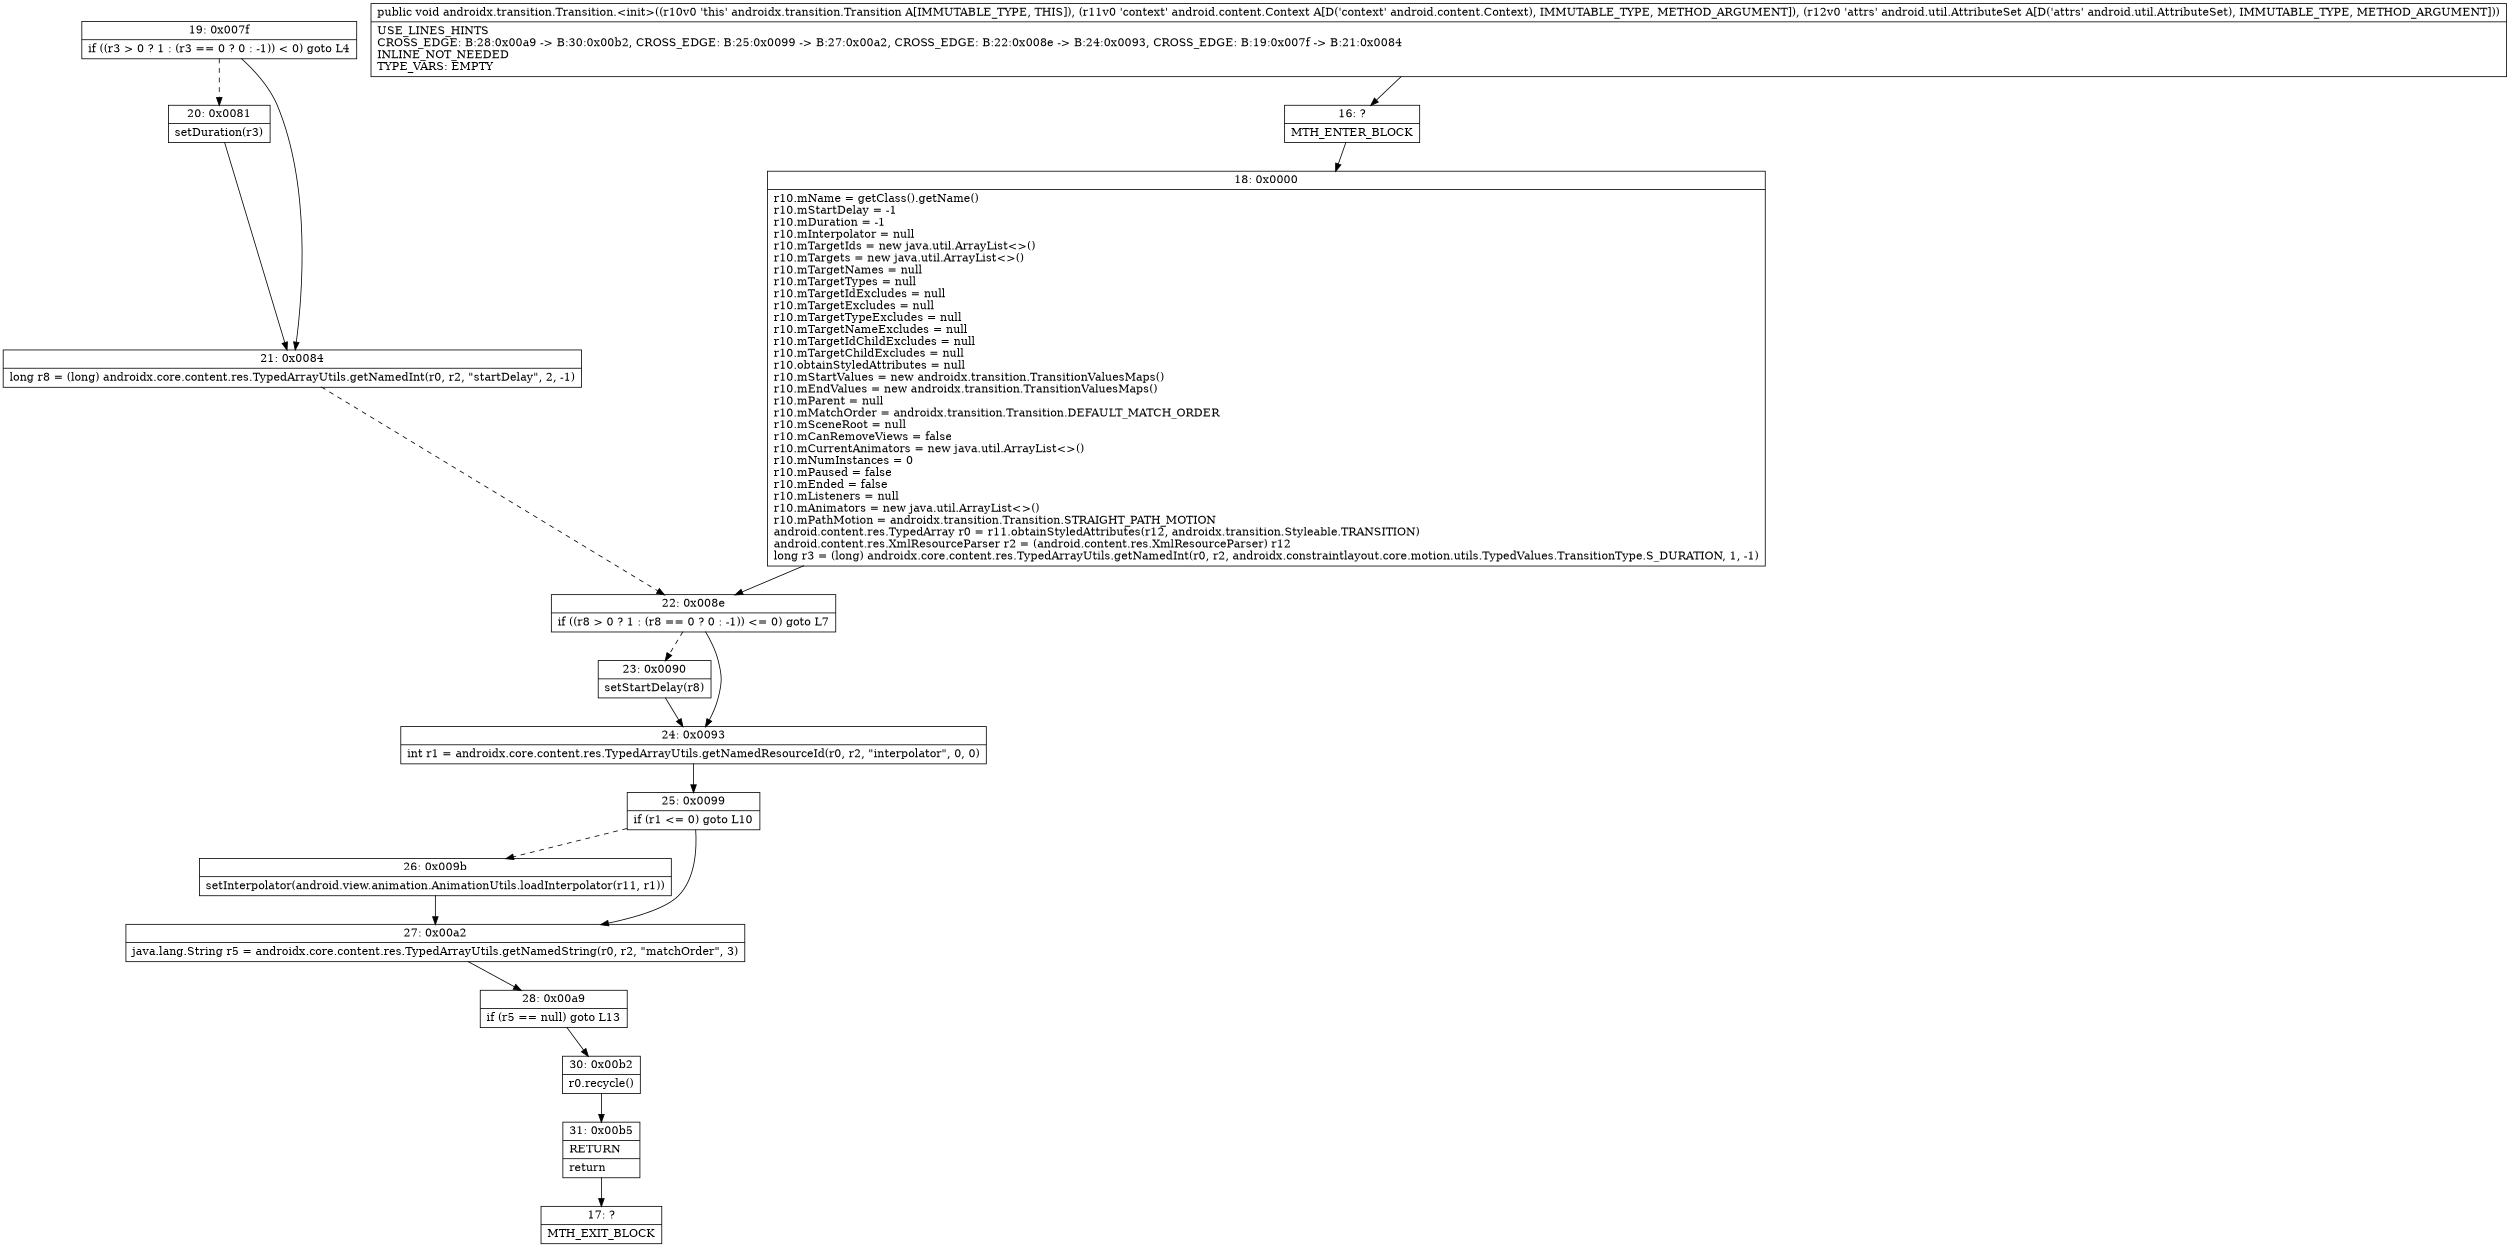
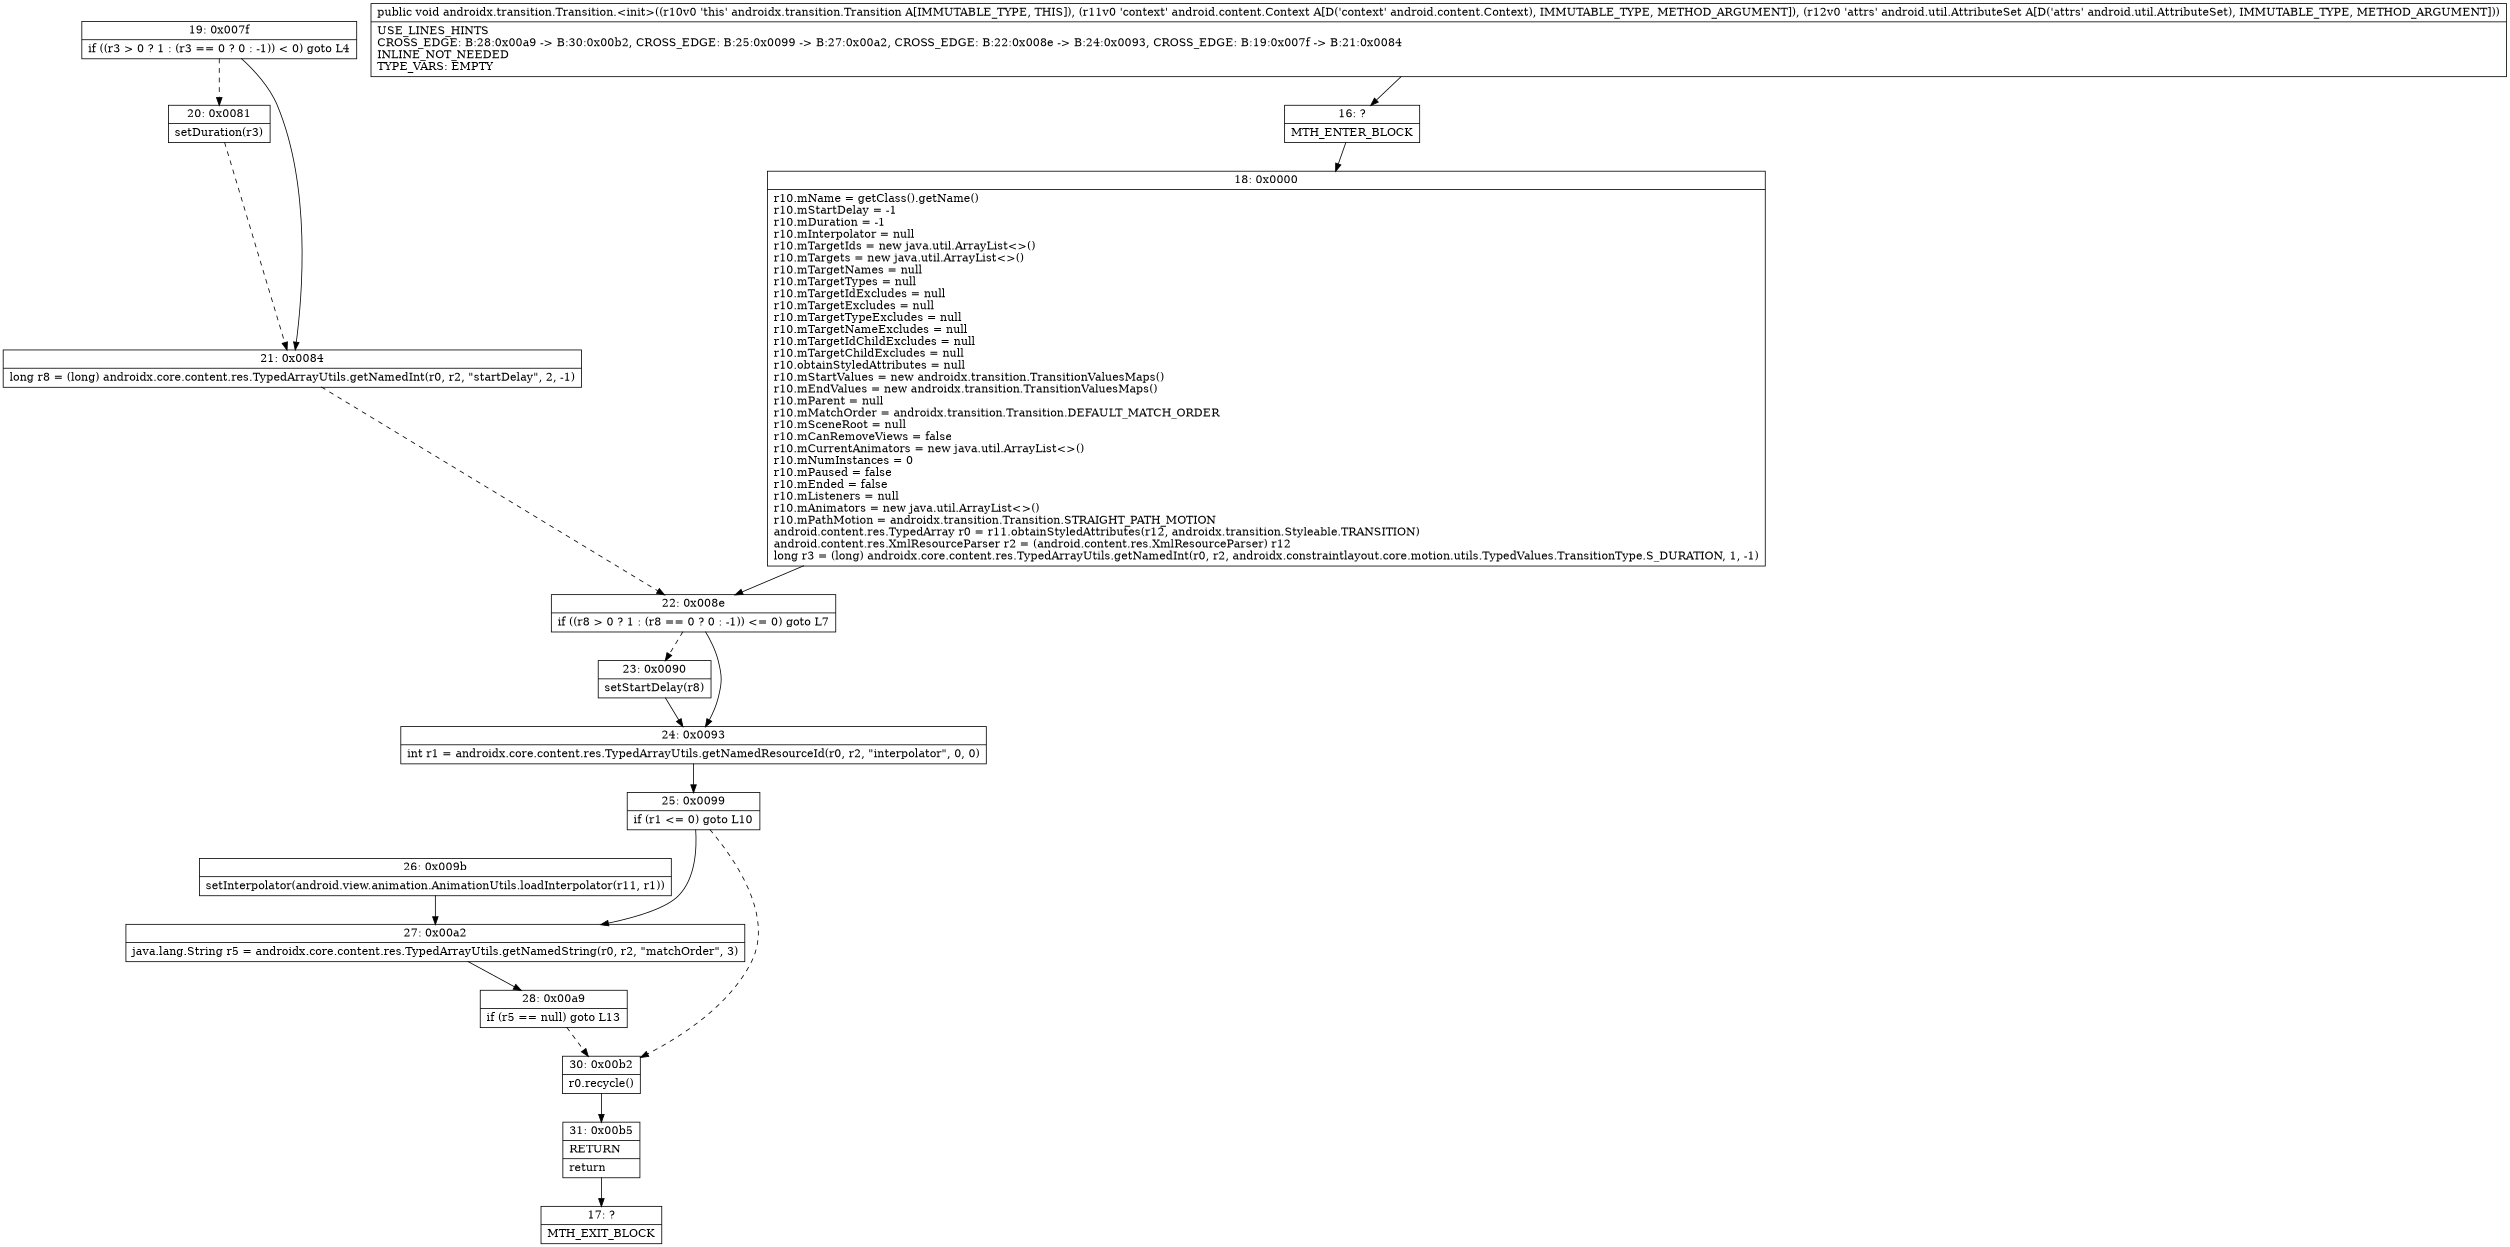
edge "20: 0x0081" -> "21: 0x0084": style solid -> dashed
edge "25: 0x0099" -> "26: 0x009b": now "25: 0x0099" -> "30: 0x00b2"
edge "28: 0x00a9" -> "30: 0x00b2": style solid -> dashed
